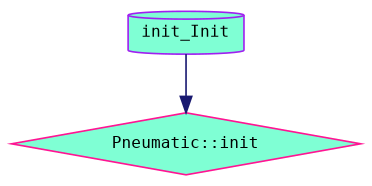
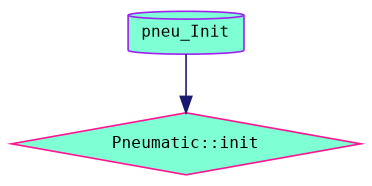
node "init_Init": label "init_Init" -> "pneu_Init"
